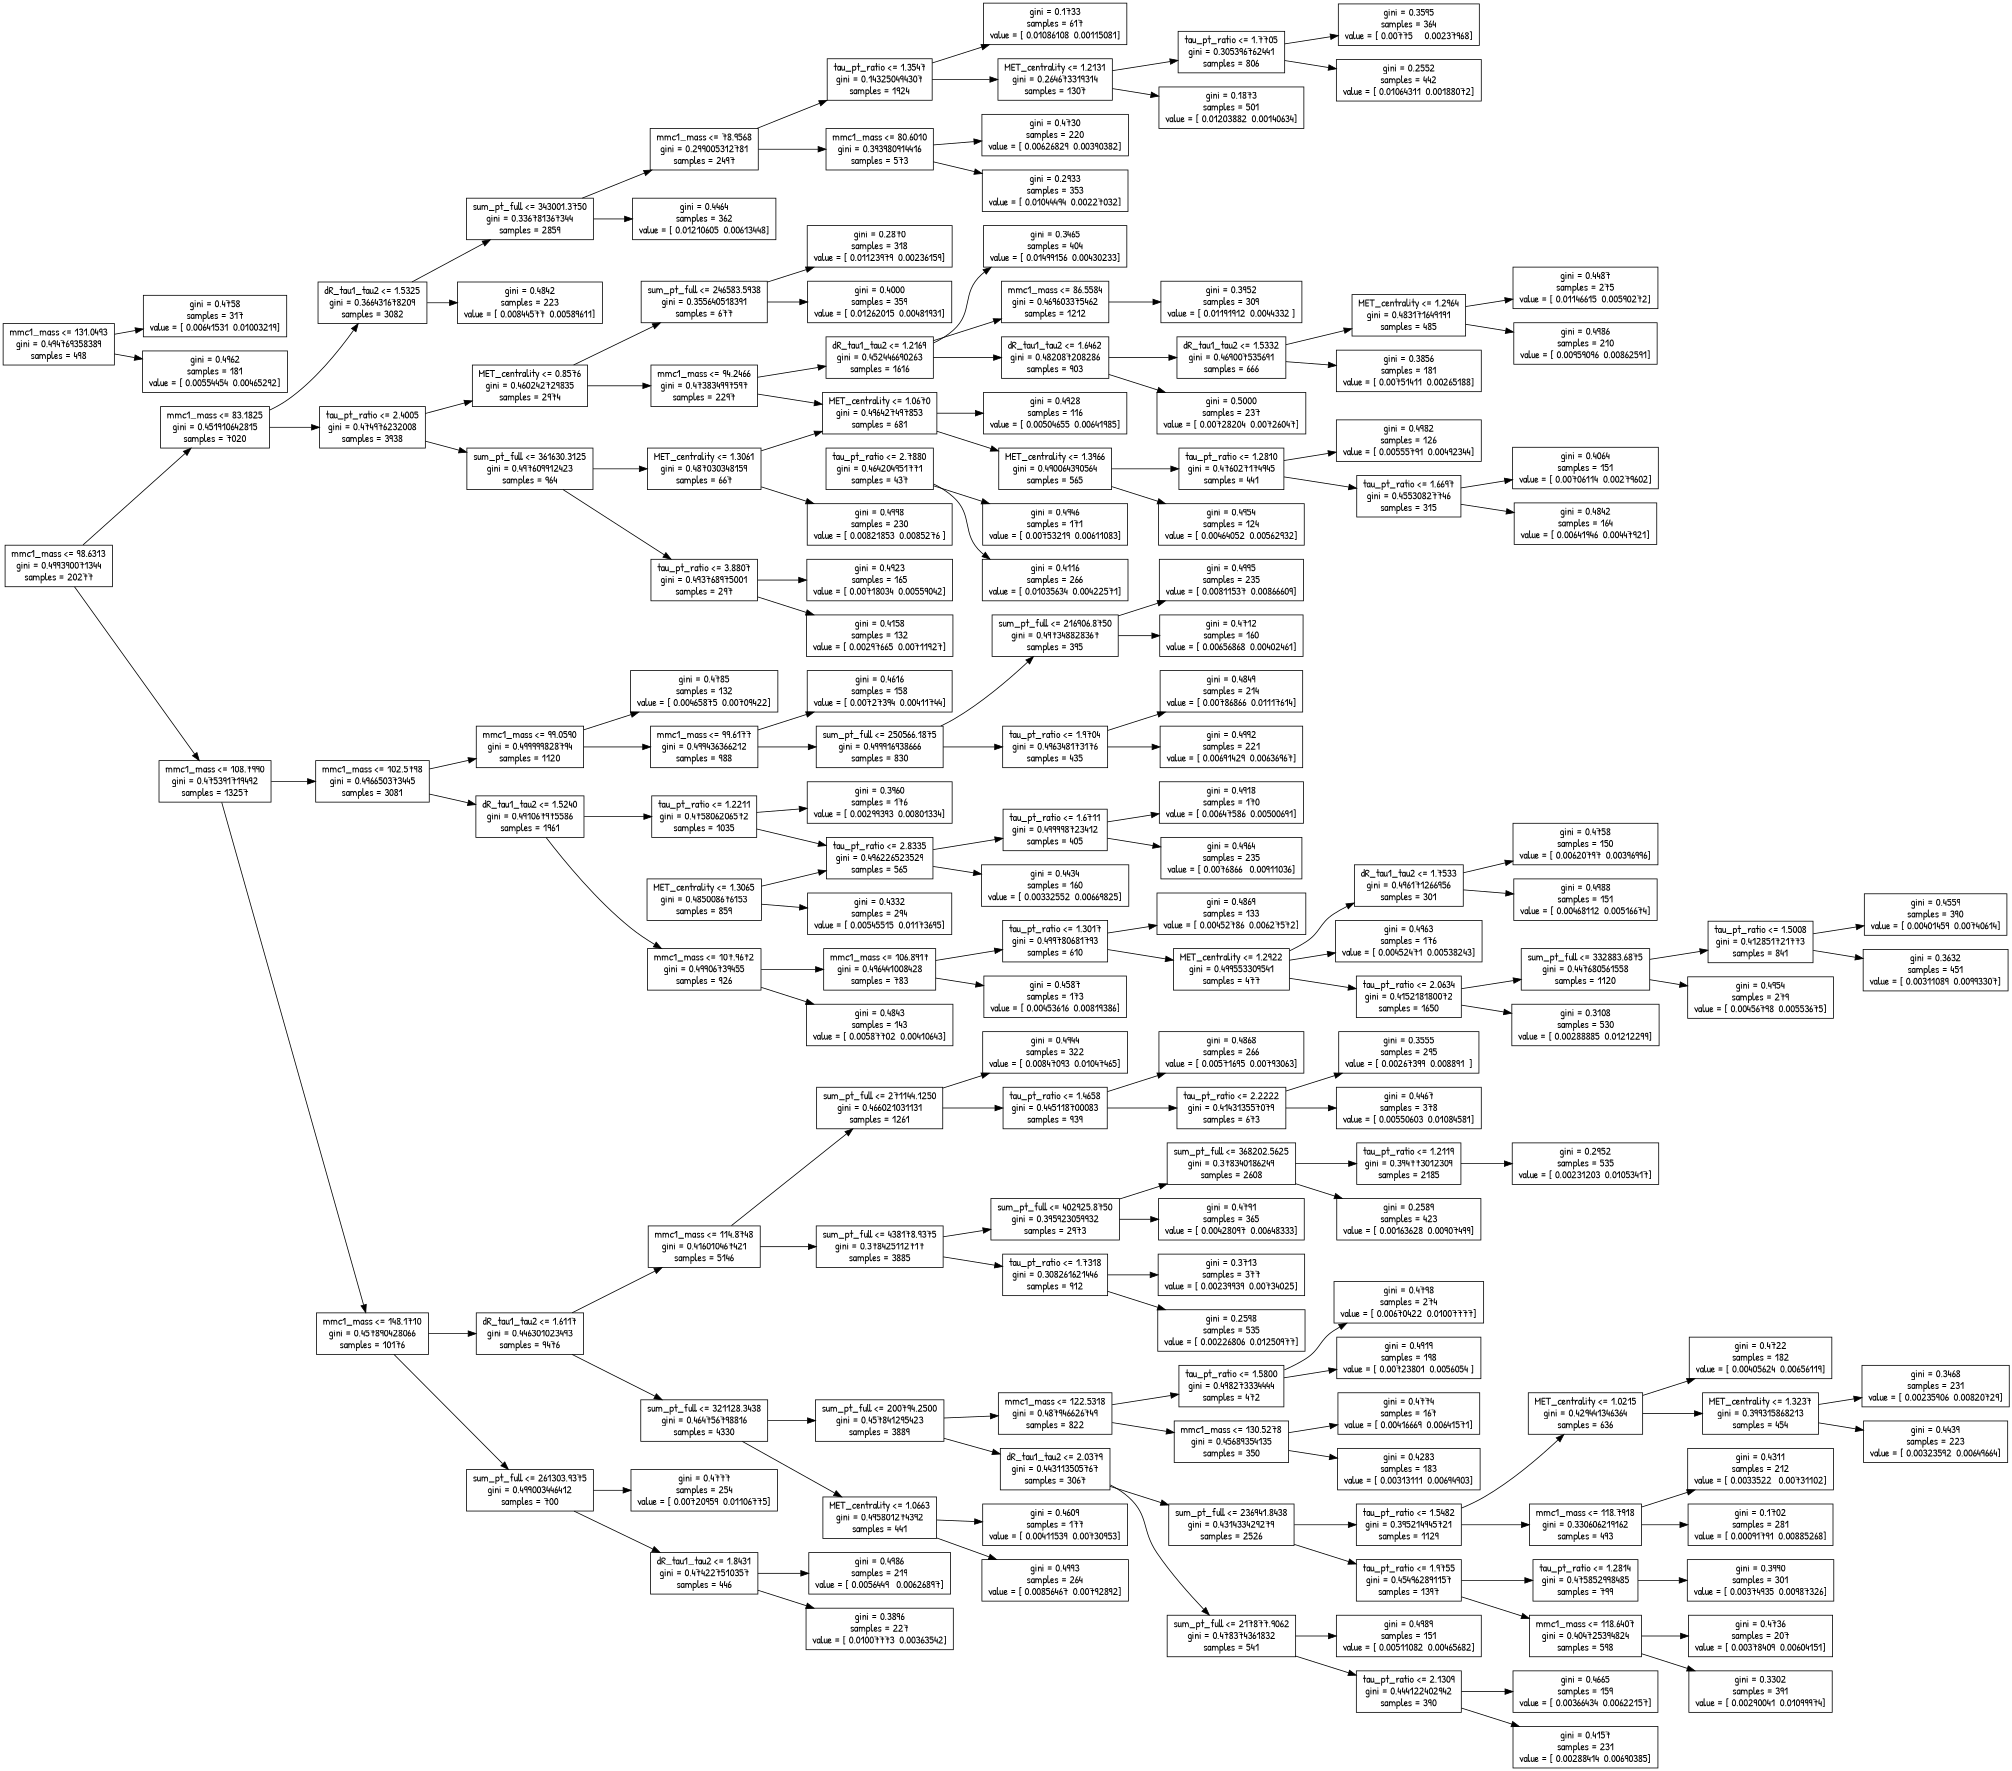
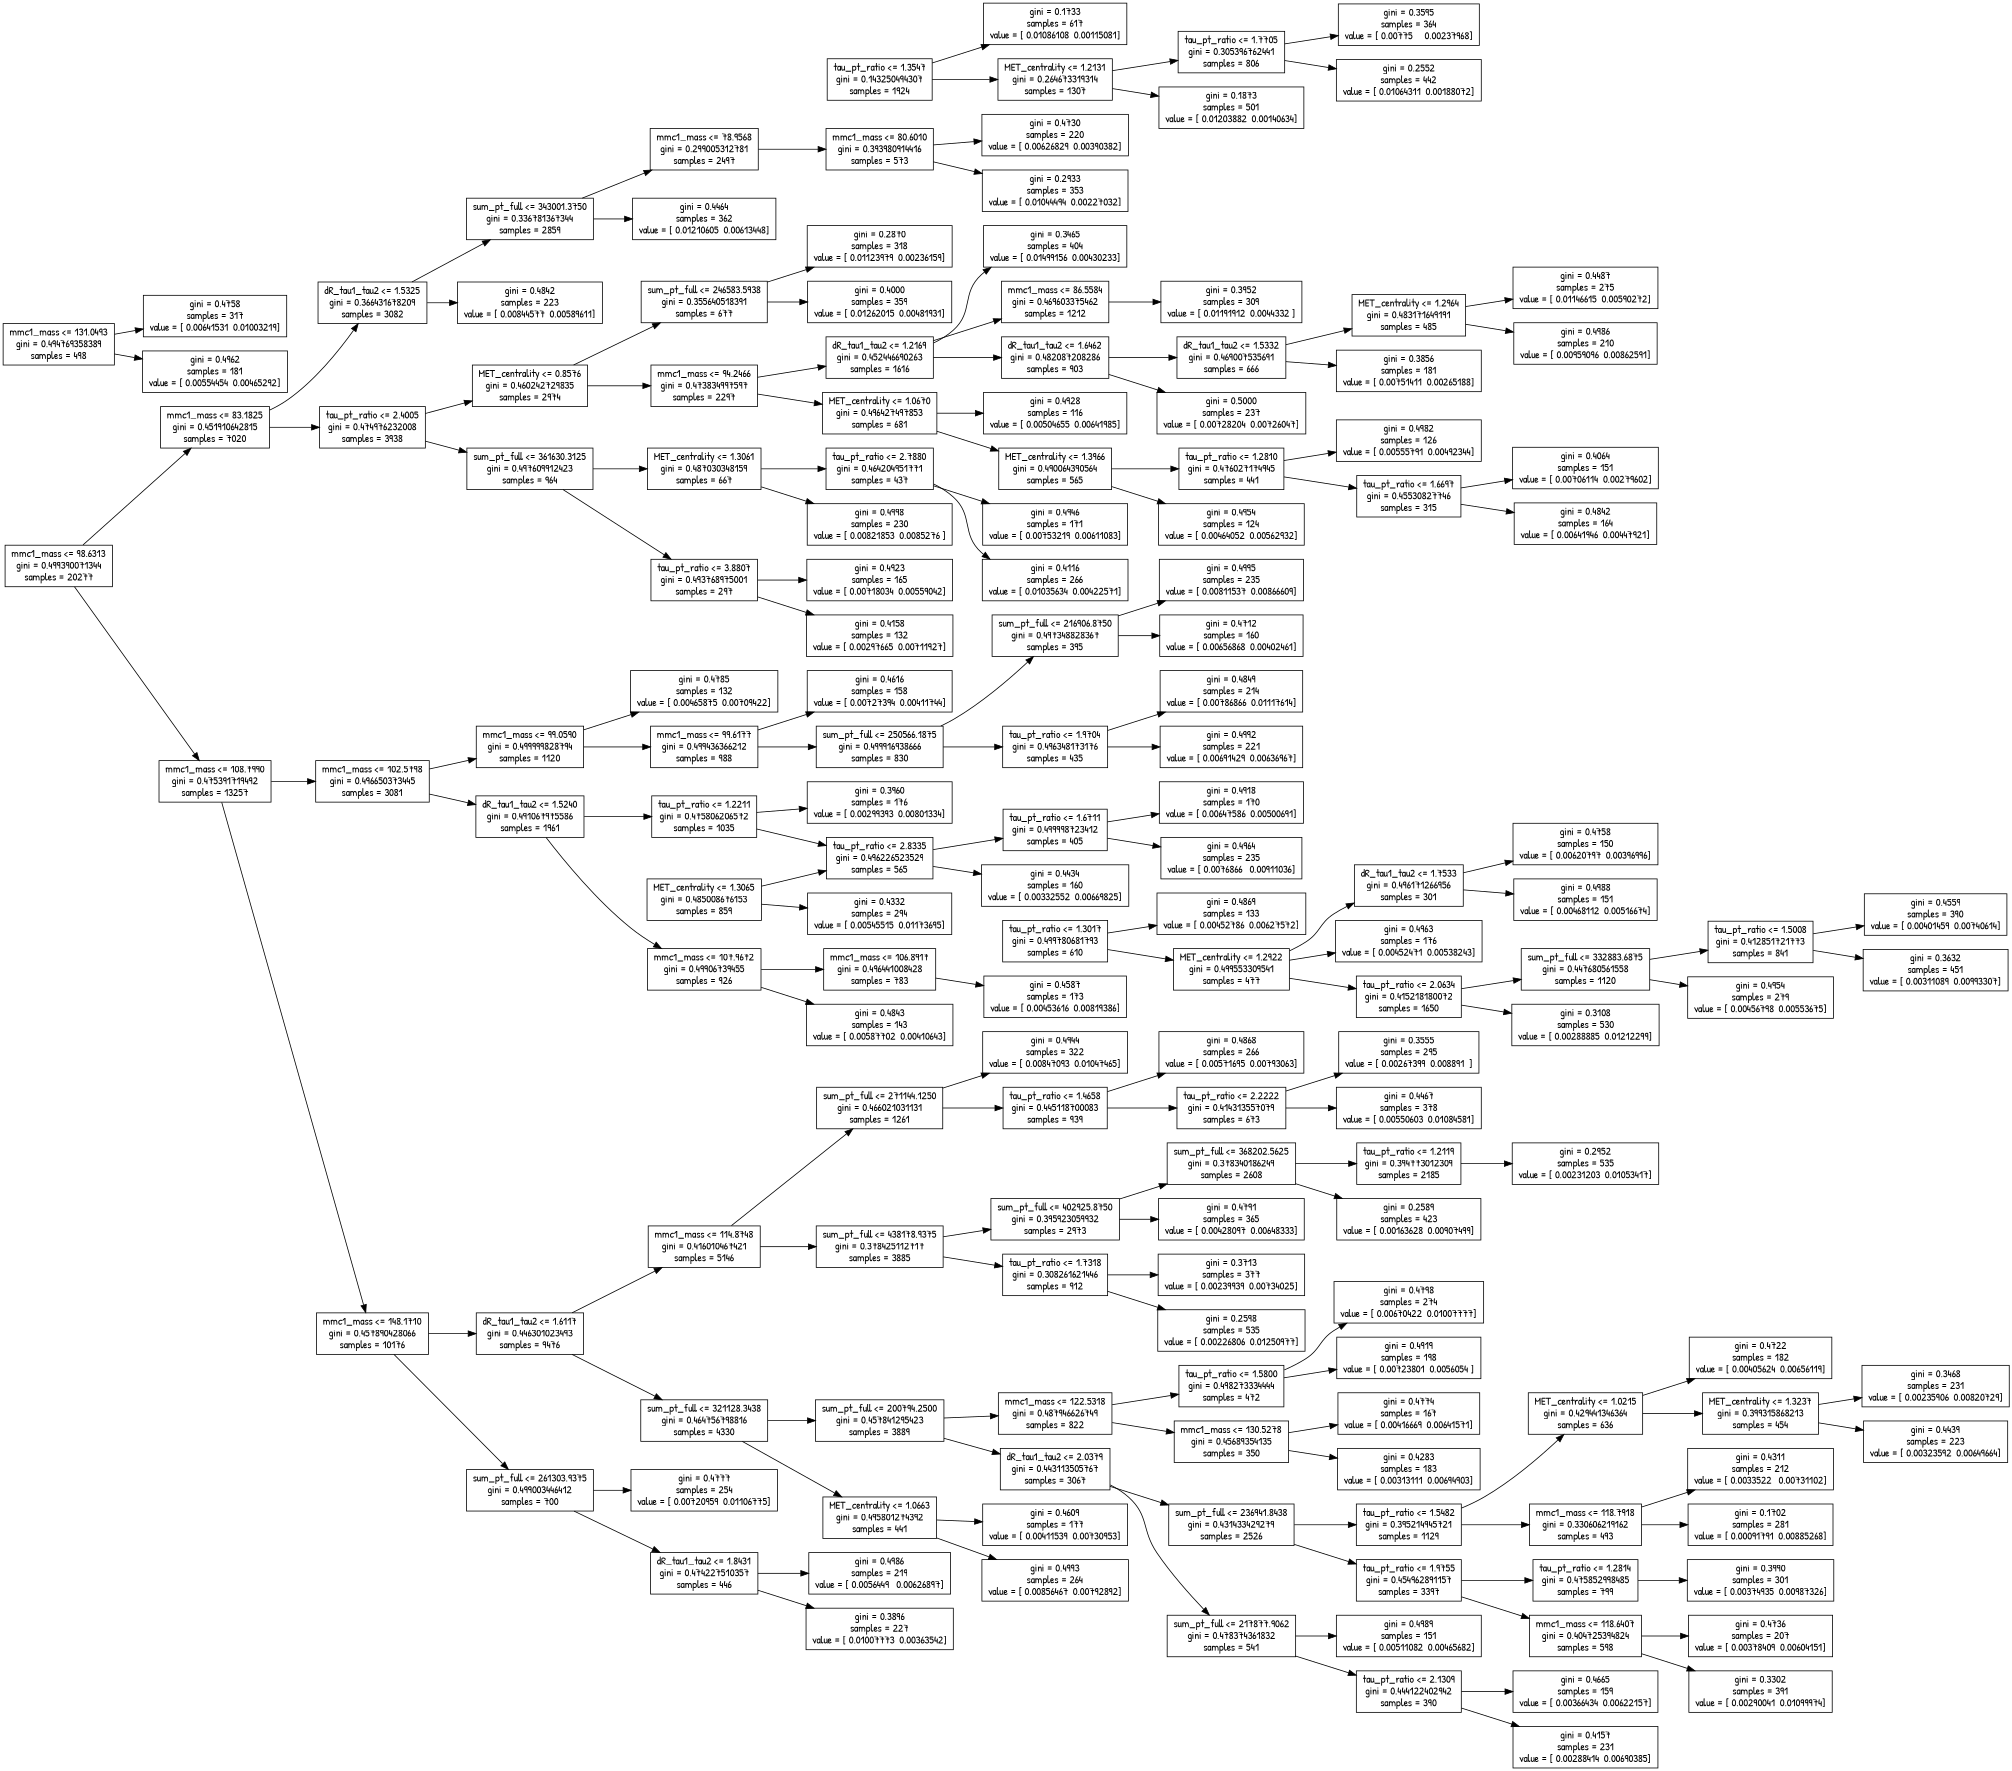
edge "mmc1_mass <= 78.9568 gini = 0.299005312781 samples = 2497" -> "tau_pt_ratio <= 1.3547 gini = 0.143250494307 samples = 1924": removed
edge "MET_centrality <= 1.3061 gini = 0.487030348159 samples = 667" -> "MET_centrality <= 1.0670 gini = 0.496427497853 samples = 681": now "MET_centrality <= 1.3061 gini = 0.487030348159 samples = 667" -> "tau_pt_ratio <= 2.7880 gini = 0.464204951771 samples = 437"
edge "mmc1_mass <= 106.8917 gini = 0.496441008428 samples = 783" -> "tau_pt_ratio <= 1.3017 gini = 0.499780681793 samples = 610": removed
node "tau_pt_ratio <= 1.9755 gini = 0.454962891157 samples = 1397": label "tau_pt_ratio <= 1.9755 gini = 0.454962891157 samples = 1397" -> "tau_pt_ratio <= 1.9755 gini = 0.454962891157 samples = 3397"
